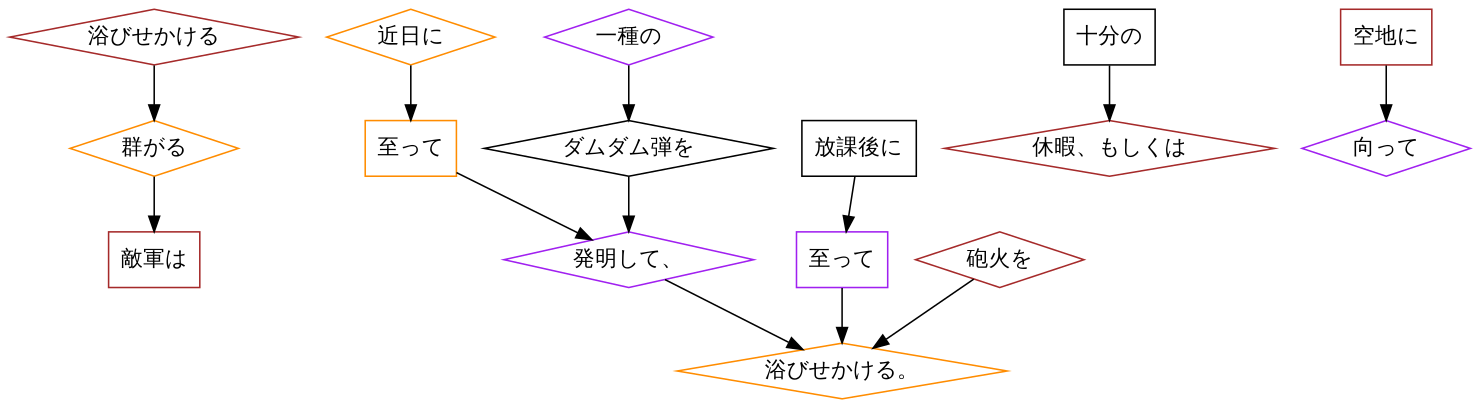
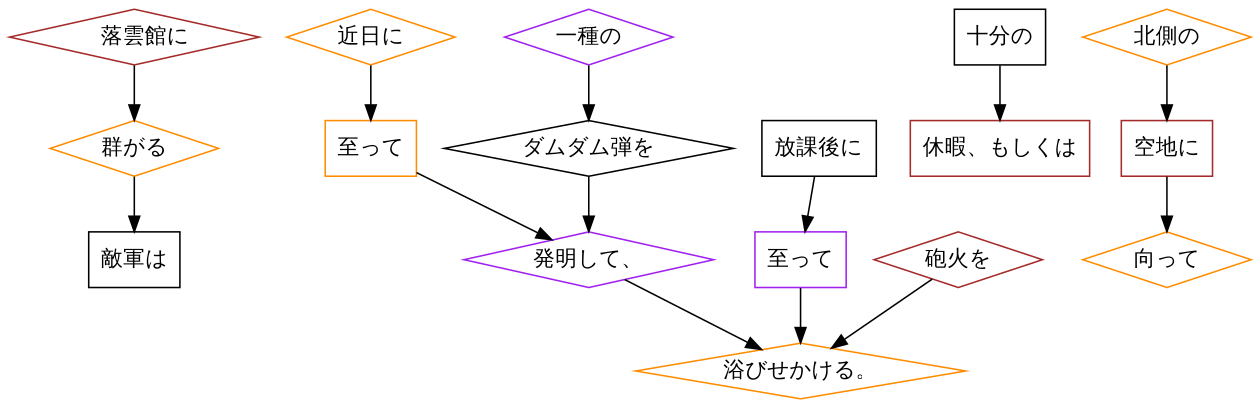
node "浴びせかける": label "浴びせかける" -> "落雲館に"
node "北側の": added
node "休暇、もしくは": shape diamond -> box
node "向って": color purple -> darkorange
node "敵軍は": color brown -> black
